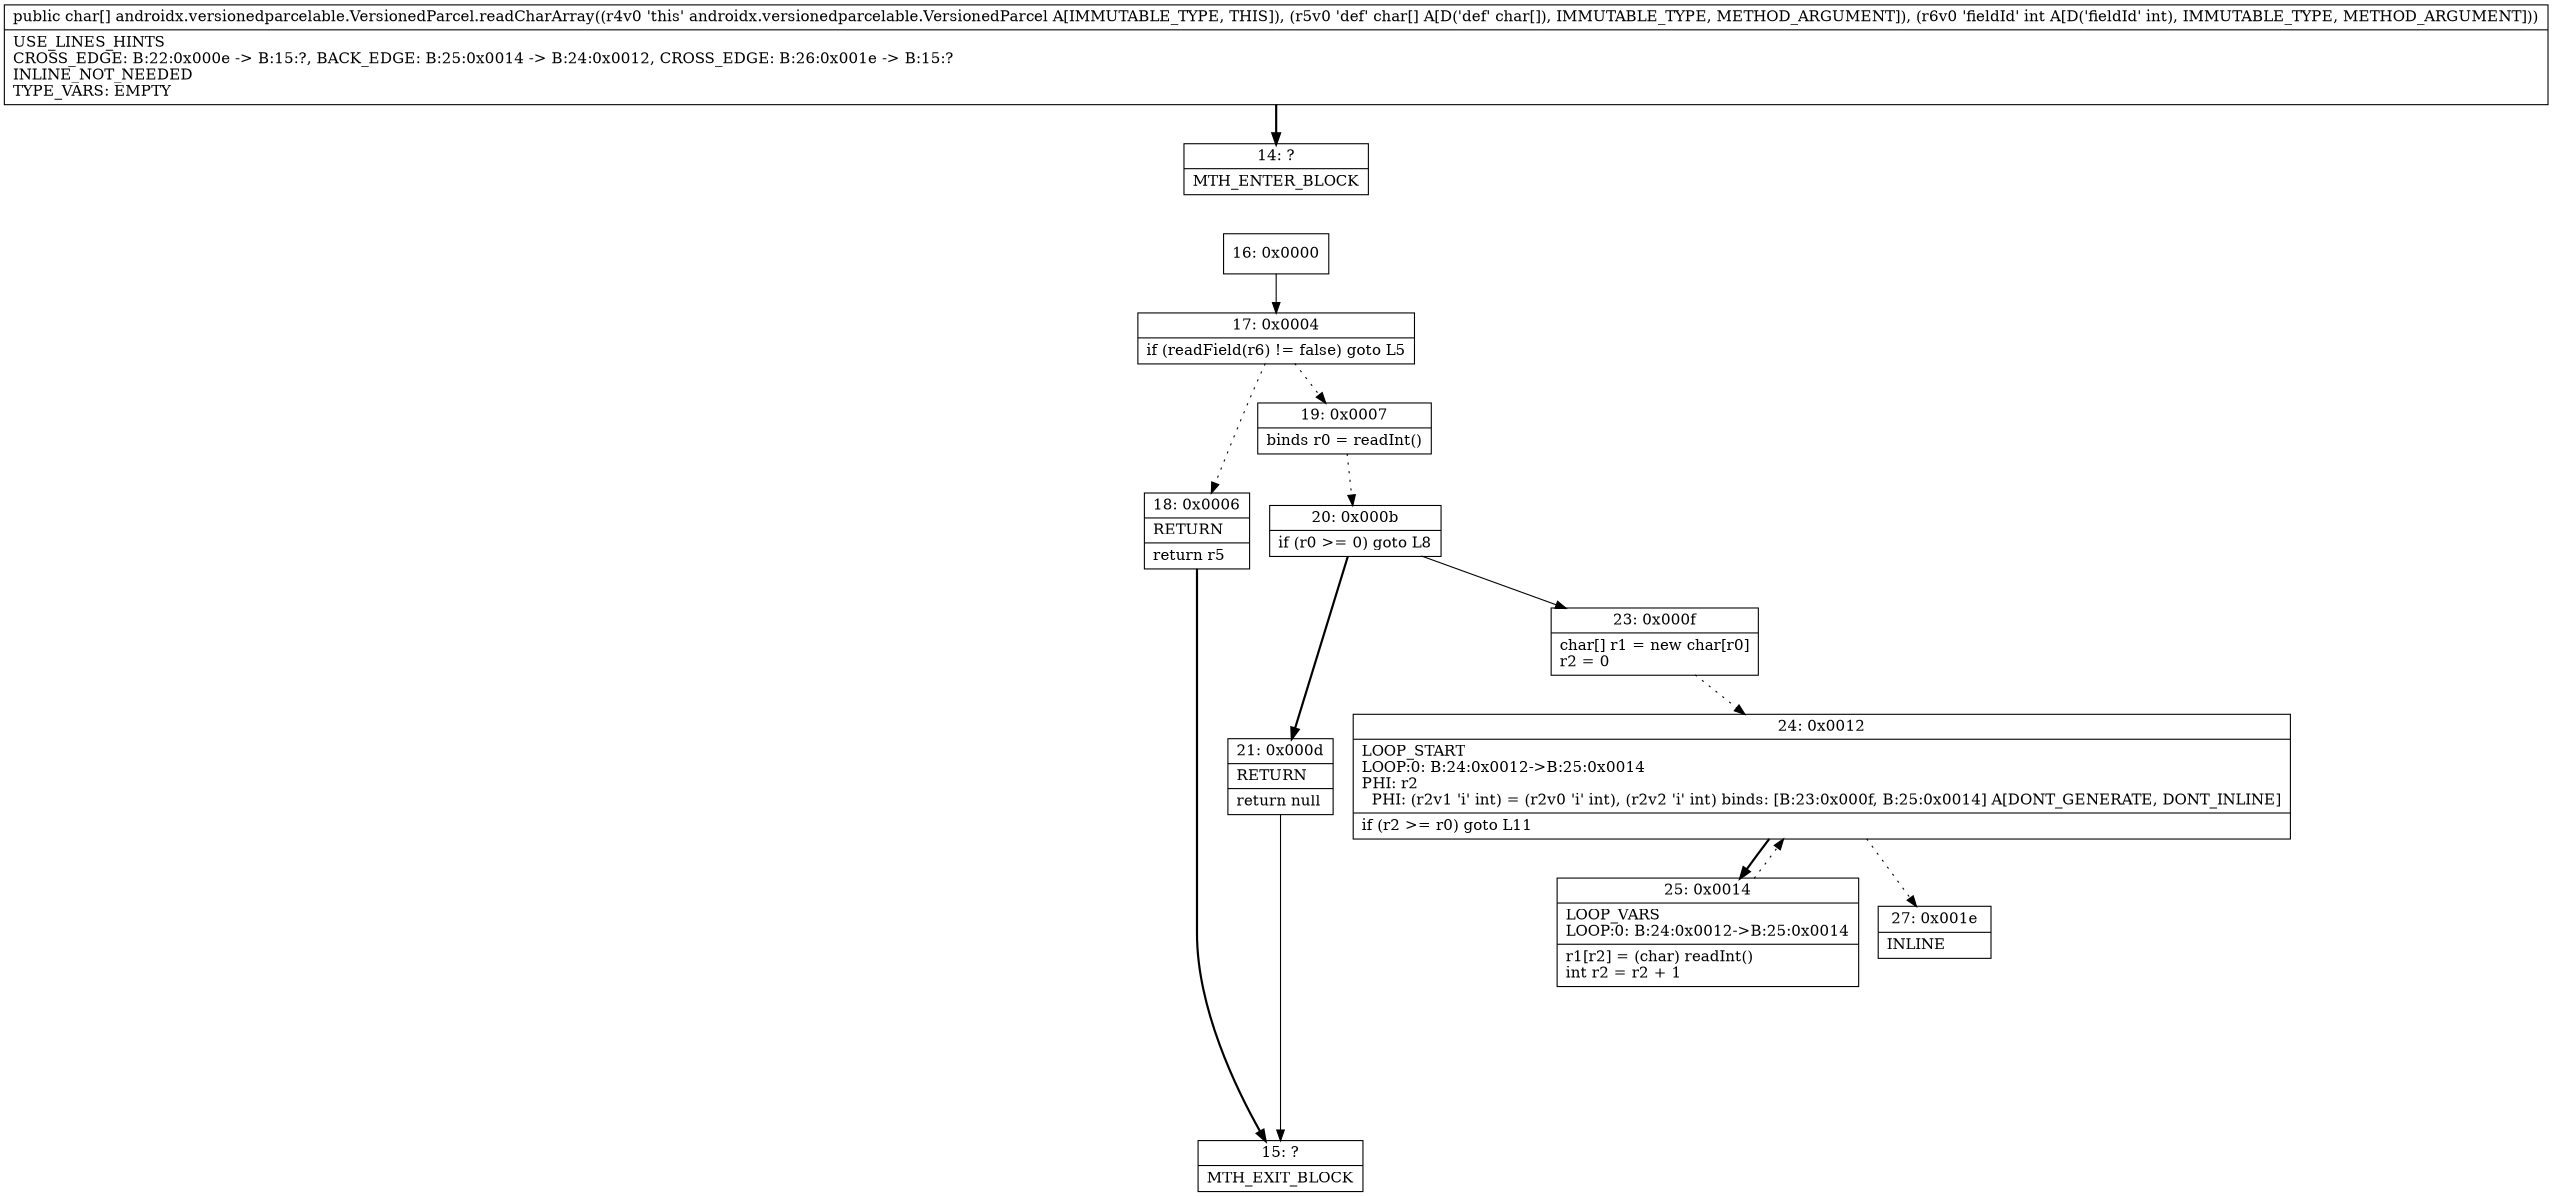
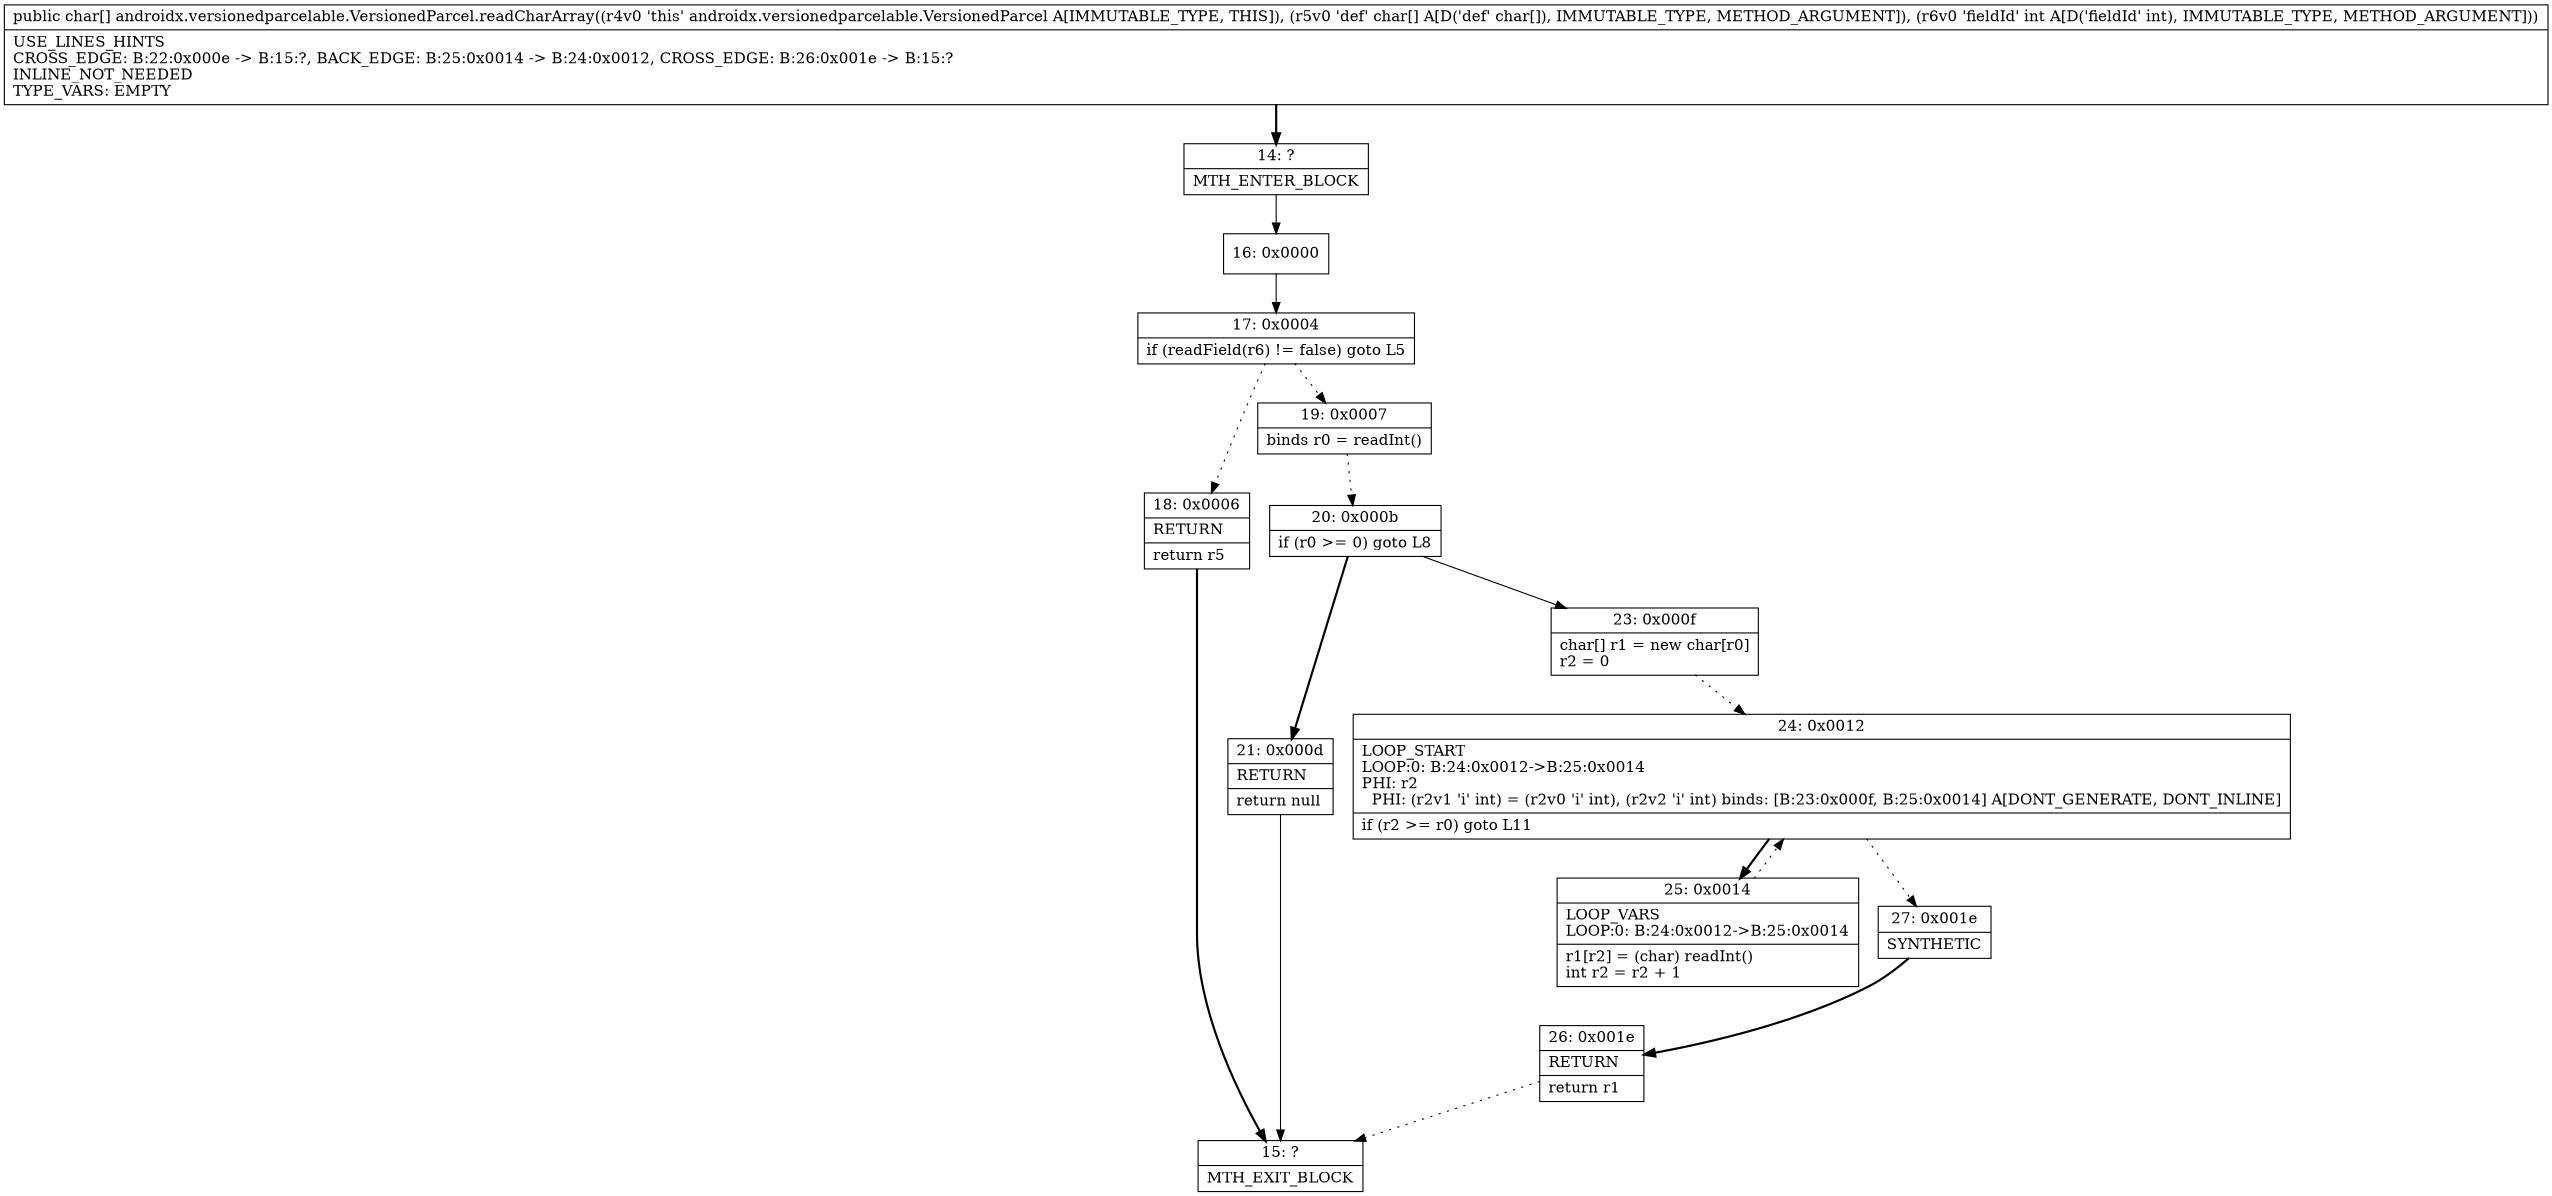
edge "14: ?" -> "16: 0x0000": added
node "27: 0x001e": text "INLINE" -> "SYNTHETIC"
node "26: 0x001e": added
